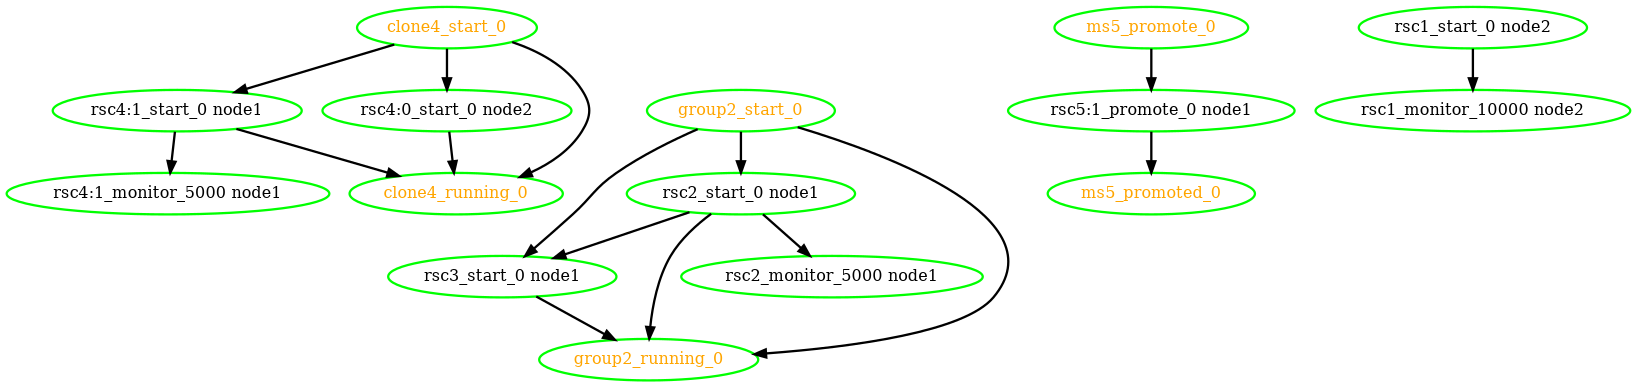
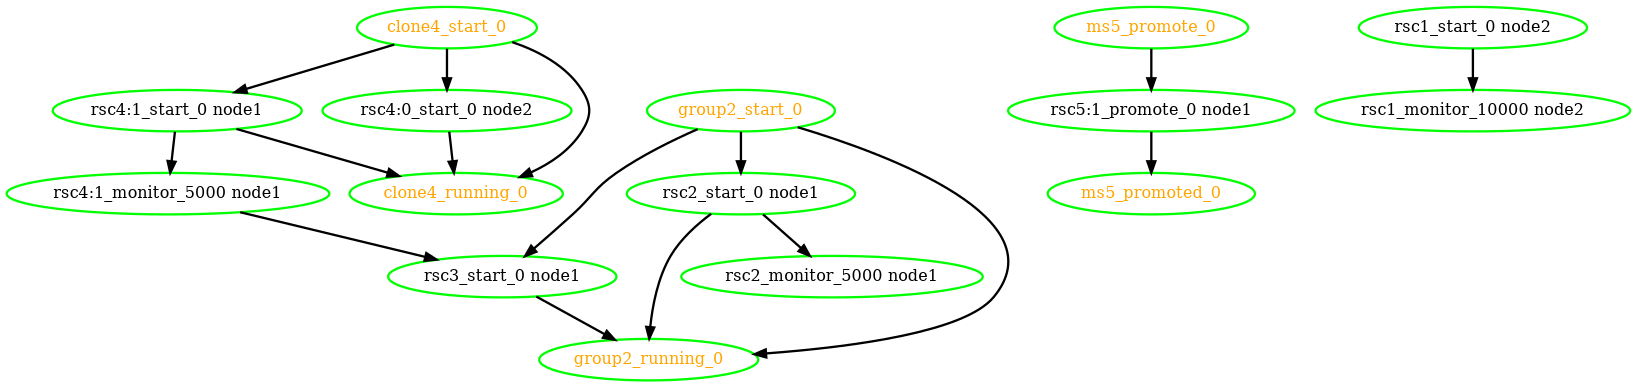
edge "rsc2_start_0 node1" -> "rsc3_start_0 node1": now "rsc4:1_monitor_5000 node1" -> "rsc3_start_0 node1"
